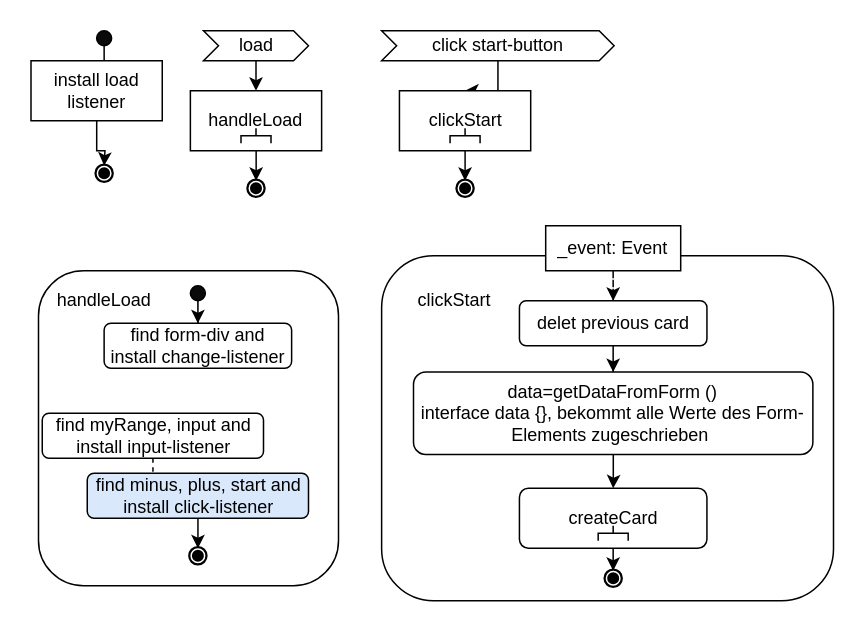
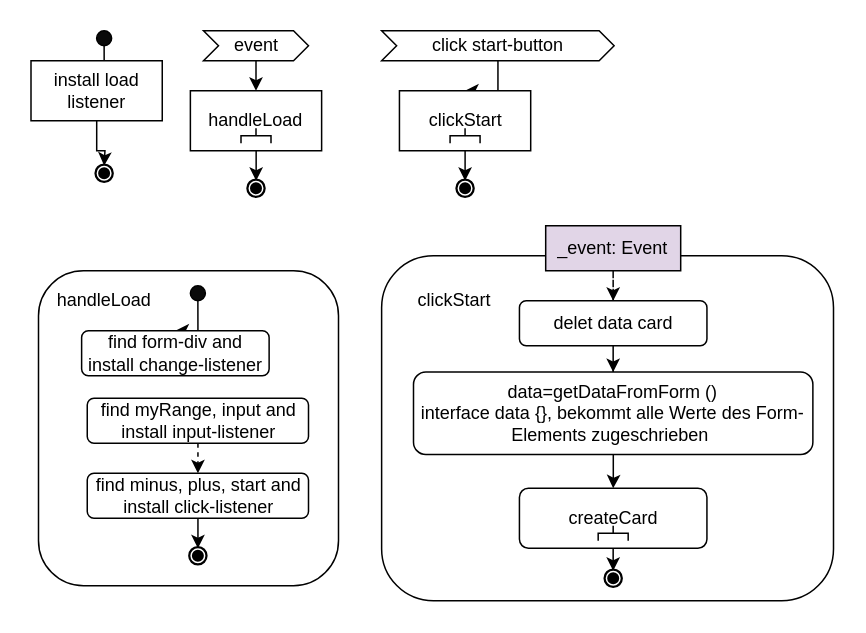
node "load": label "load" -> "event"
node "_event: Event": fillcolor #ffffff -> #e1d5e7
node "delet previous card": label "delet previous card" -> "delet data card"
node "find form-div and install change-listener": moved (198, 346) -> (175, 353)
node "find myRange, input and install input-listener": moved (153, 436) -> (198, 421)
node "find minus, plus, start and install click-listener": fillcolor #dae8fc -> #ffffff
